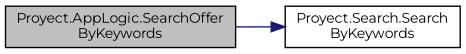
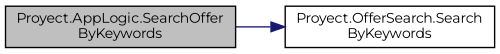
node "Proyect.Search.Search ByKeywords": label "Proyect.Search.Search ByKeywords" -> "Proyect.OfferSearch.Search ByKeywords"
